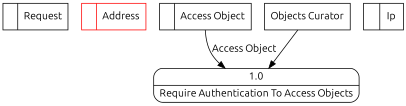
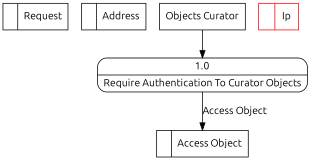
node "Address": color red -> black
node "Ip": color black -> red
edge "Access Object" -> "1.0": reversed
node "1.0": text "Require Authentication To Access Objects" -> "Require Authentication To Curator Objects"
